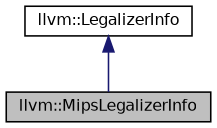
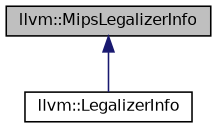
edge "llvm::MipsLegalizerInfo" -> "llvm::LegalizerInfo": reversed
